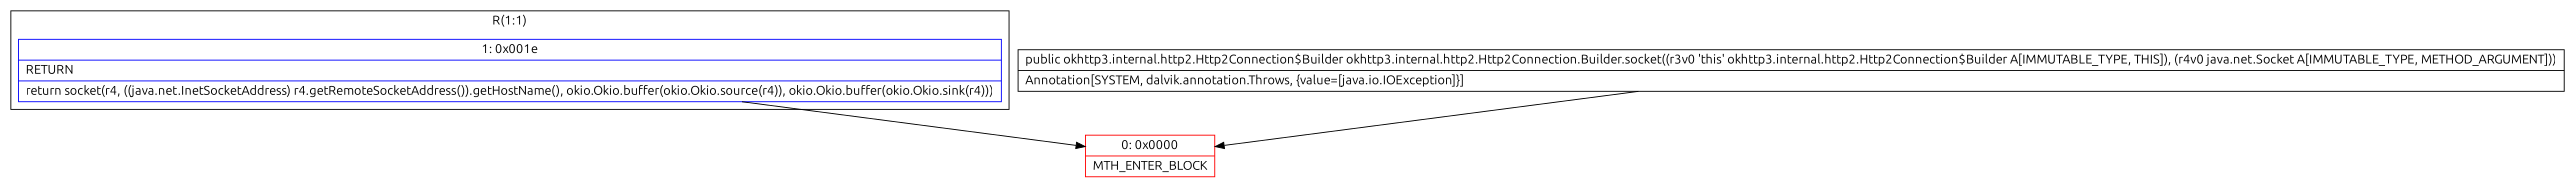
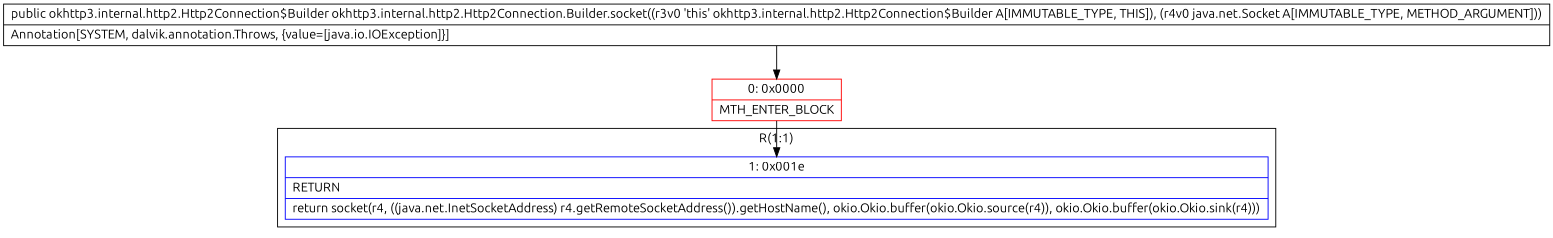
edge "1: 0x001e" -> "0: 0x0000": reversed
